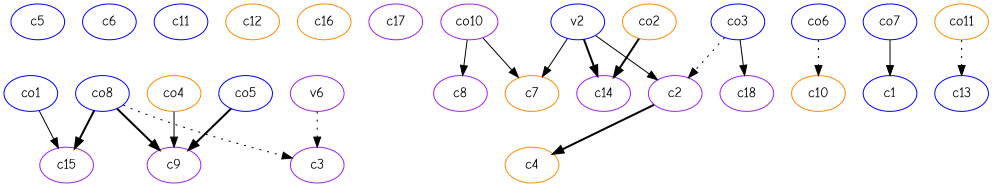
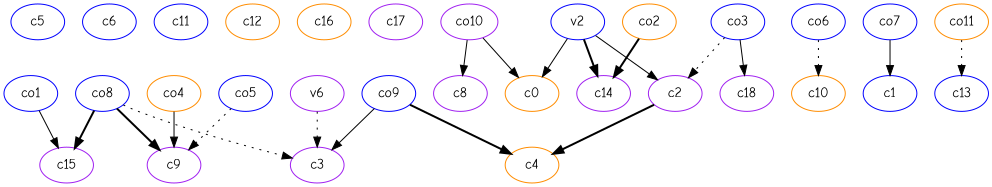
node "co9": added
node "c7": label "c7" -> "c0"
edge "co5" -> "c9": style bold -> dotted
